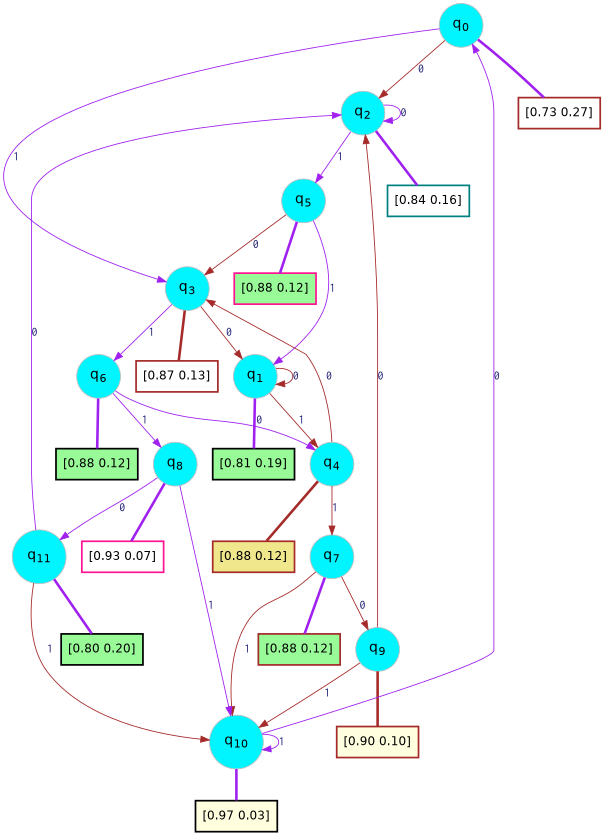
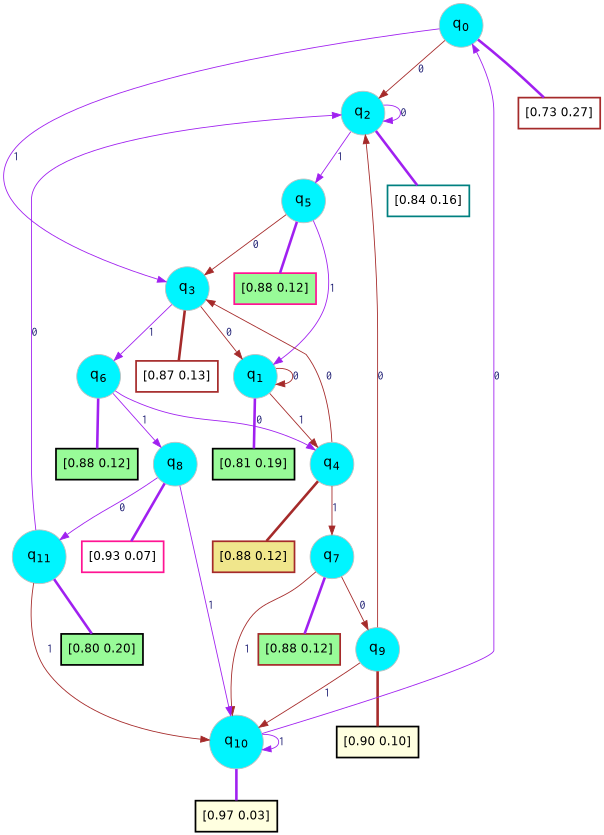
node "[0.90 0.10]": color brown -> black
